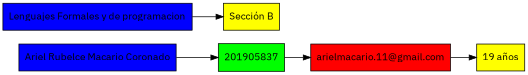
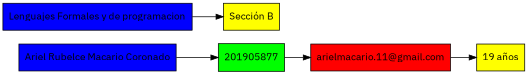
node "201905837": label "201905837" -> "201905877"
